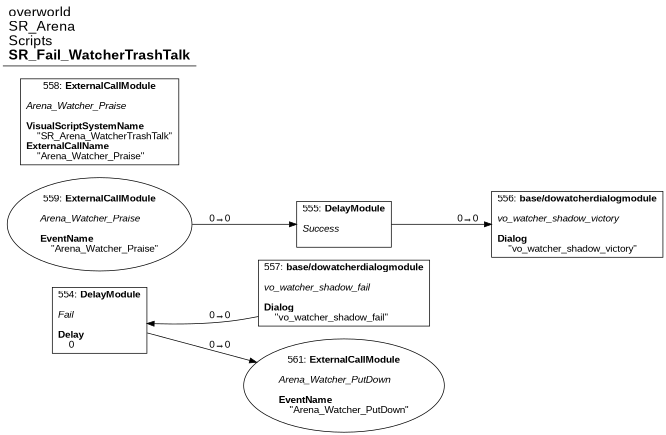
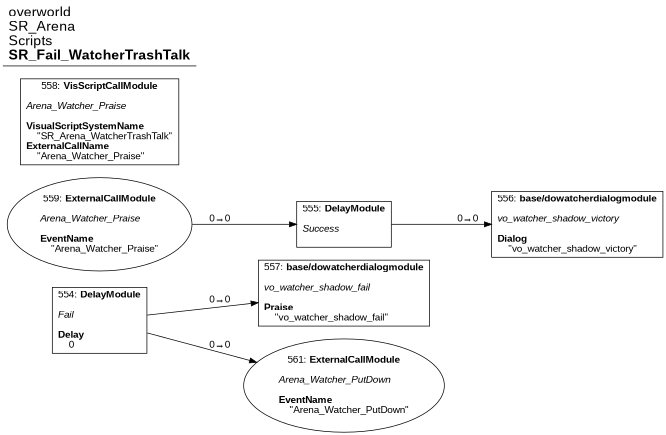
node "558:": text "ExternalCallModule" -> "VisScriptCallModule"
node "557:": text "Dialog" -> "Praise"
edge "557:" -> "554:": reversed
